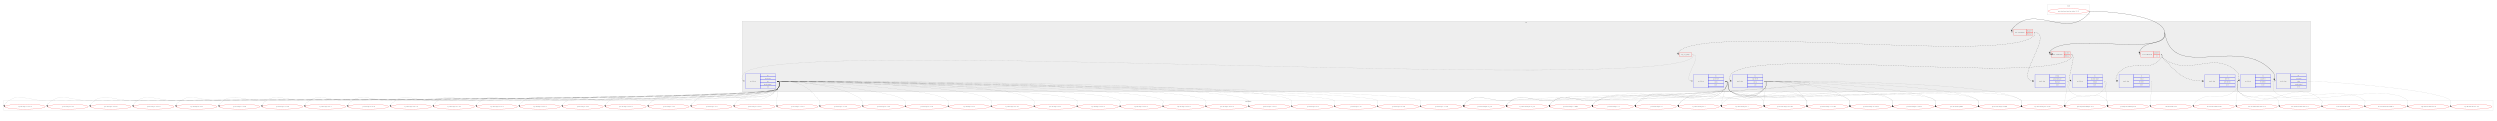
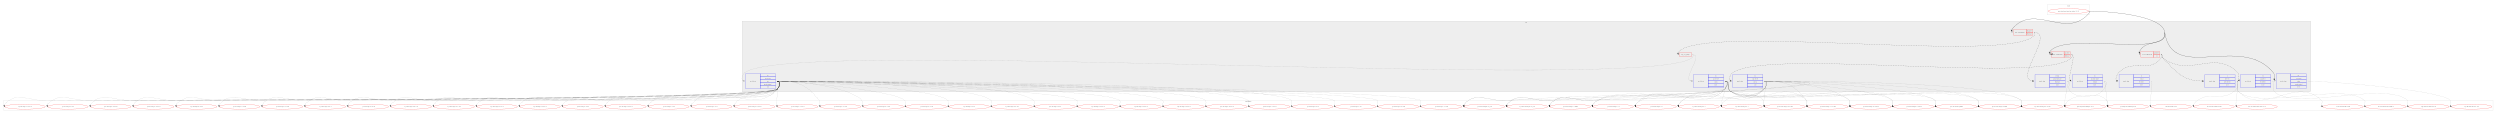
node "dev-tex/latex2html-2017.2-r1": removed
